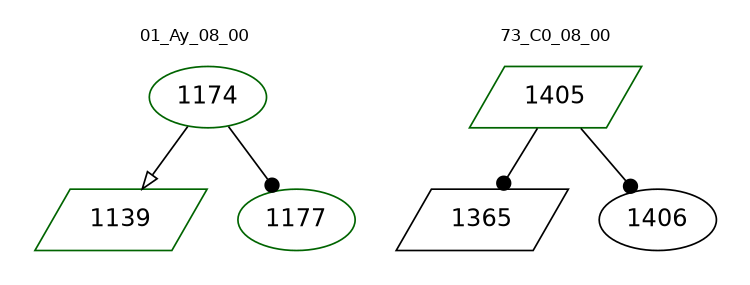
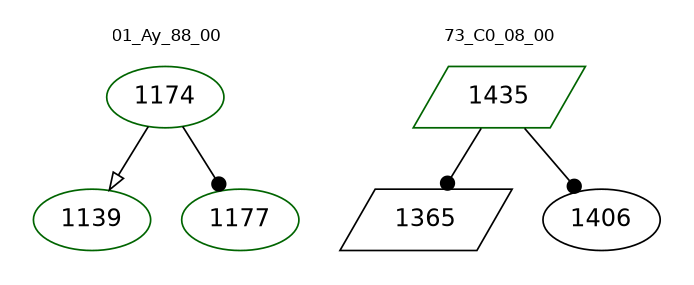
cluster "01_Ay_08_00": label "01_Ay_08_00" -> "01_Ay_88_00"
node "1405": label "1405" -> "1435"
node "1139": shape parallelogram -> ellipse
